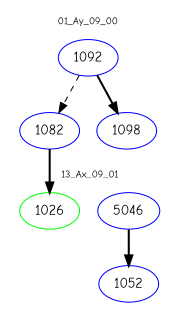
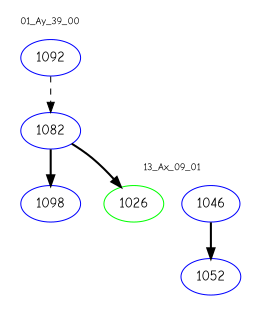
cluster "01_Ay_09_00": label "01_Ay_09_00" -> "01_Ay_39_00"
edge "1092" -> "1098": now "1082" -> "1098"
node "5046": label "5046" -> "1046"
